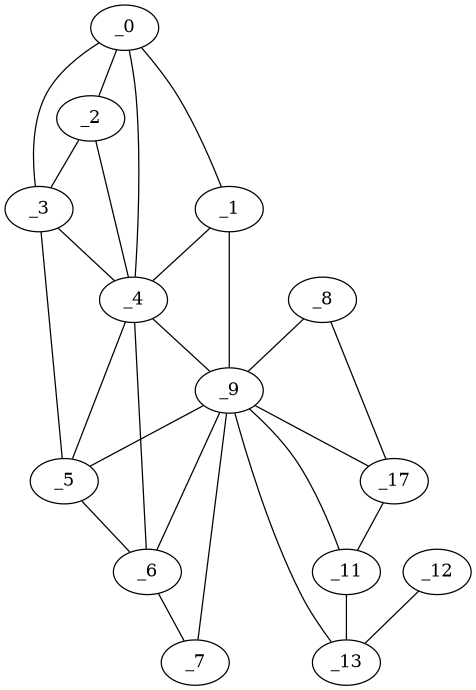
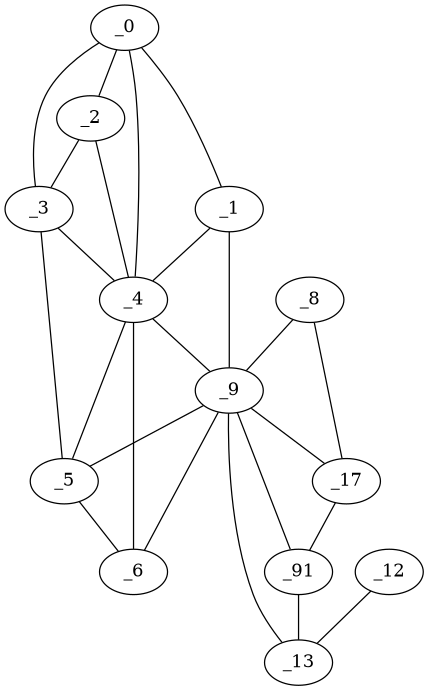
node "_11": label "_11" -> "_91"
node "_7": removed
